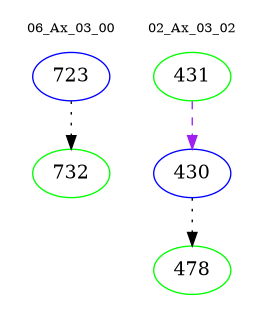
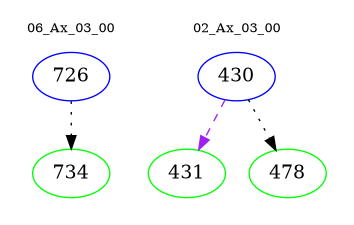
cluster "02_Ax_03_02": label "02_Ax_03_02" -> "02_Ax_03_00"
node "723": label "723" -> "726"
edge "431" -> "430": reversed
node "732": label "732" -> "734"
